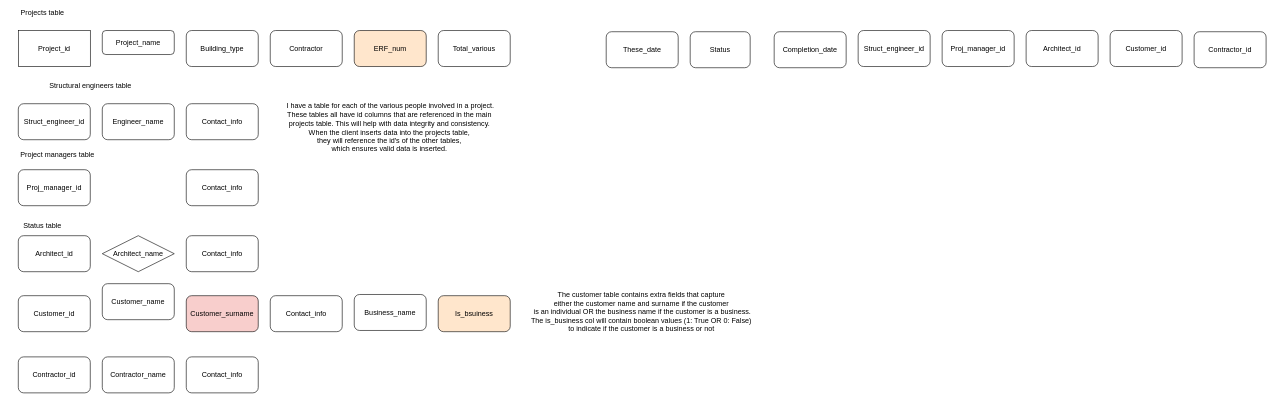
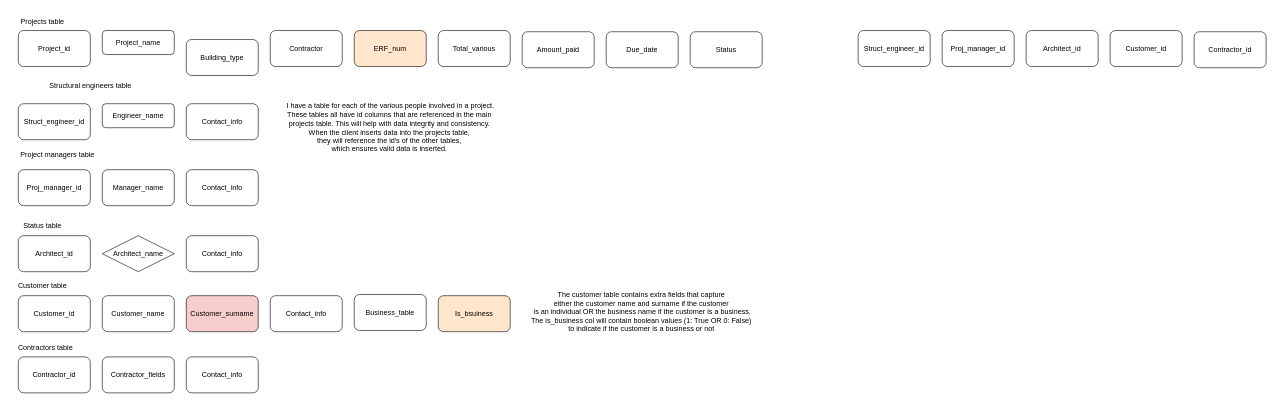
node "Projects table": moved (42, 12) -> (42, 21)
node "Project_id": shape rectangle -> rounded rectangle
node "Building_type": moved (222, 48) -> (222, 57)
node "Amount_paid": added
node "These_date": label "These_date" -> "Due_date"
node "Status": size 60x36 -> 72x36
node "Completion_date": removed
node "Engineer_name": size 72x36 -> 72x24
node "Manager_name": added
node "Customer table": added
node "Customer_name": moved (138, 302) -> (138, 314)
node "Business_name": label "Business_name" -> "Business_table"
node "Contractors table": added
node "Contractor_name": label "Contractor_name" -> "Contractor_fields"
